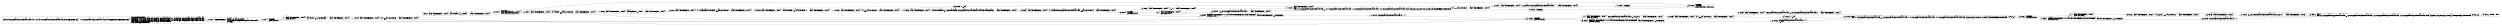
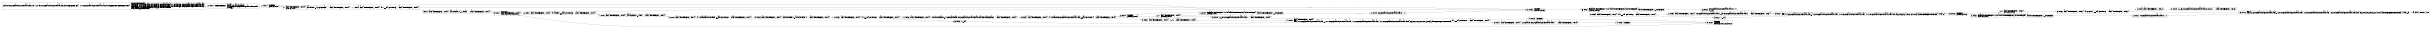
node "19: ?": removed
